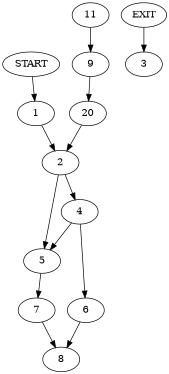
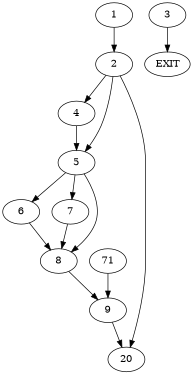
node "11": label "11" -> "71"
edge "EXIT" -> "3": reversed
node "START": removed
edge "20" -> "2": reversed
edge "5" -> "8": added
edge "4" -> "6": now "5" -> "6"
edge "8" -> "9": added
